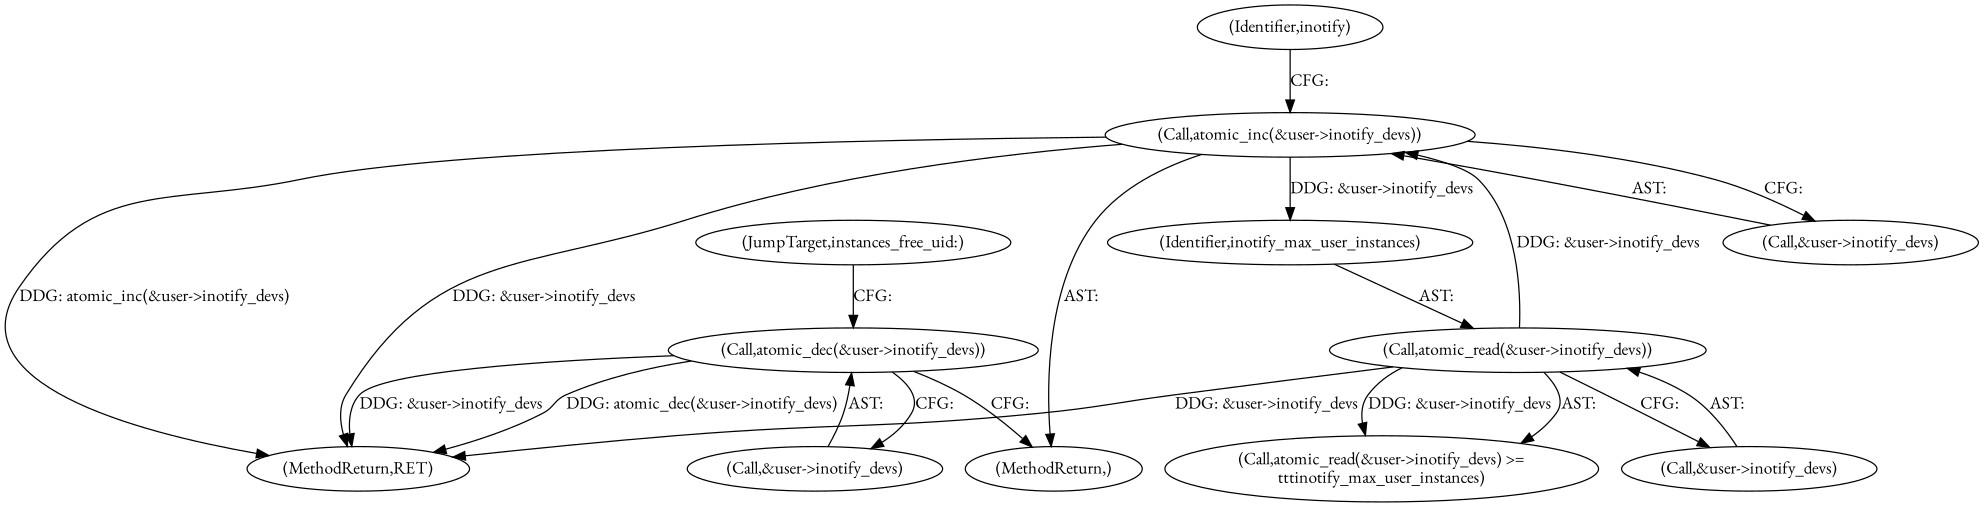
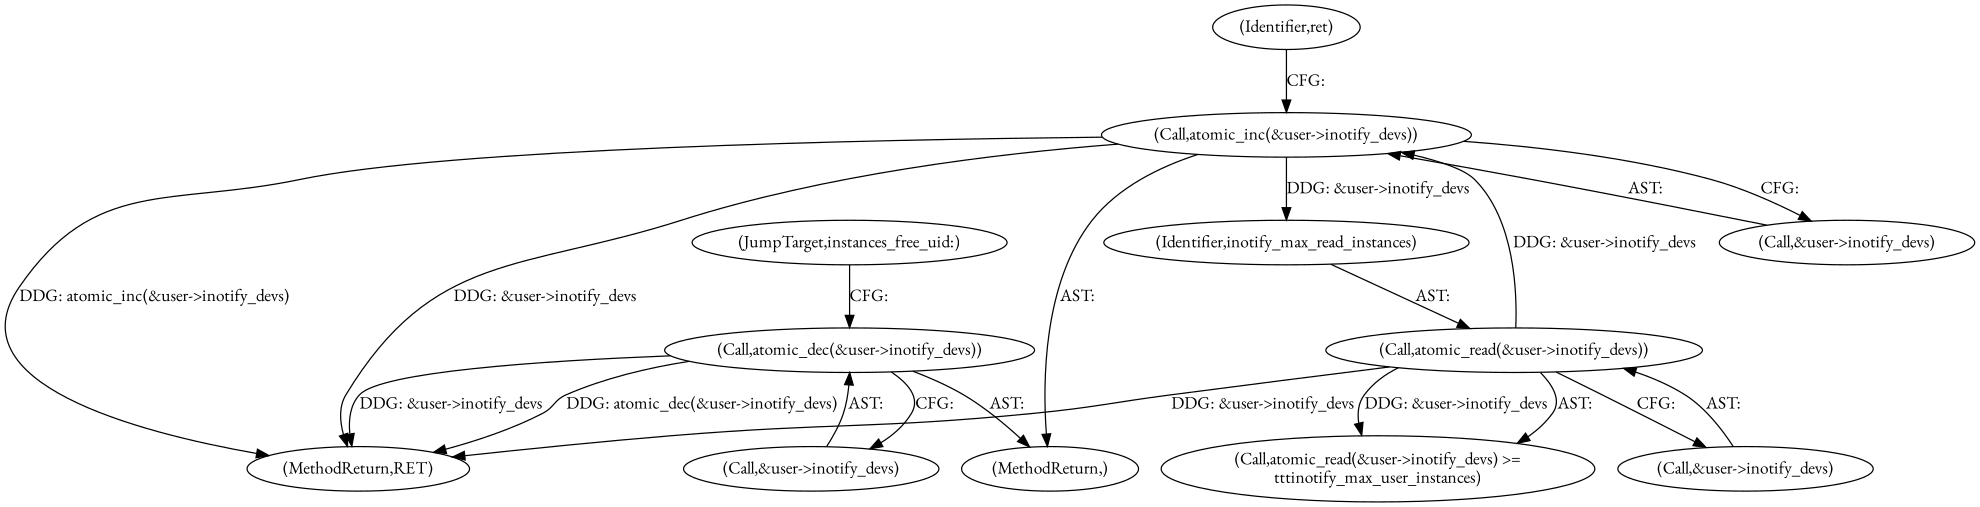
node "(Identifier,inotify)": label "(Identifier,inotify)" -> "(Identifier,ret)"
node "(Identifier,inotify_max_user_instances)": label "(Identifier,inotify_max_user_instances)" -> "(Identifier,inotify_max_read_instances)"
edge "(Call,atomic_dec(&user->inotify_devs))" -> "(MethodReturn,)": label "CFG: " -> "AST: "
